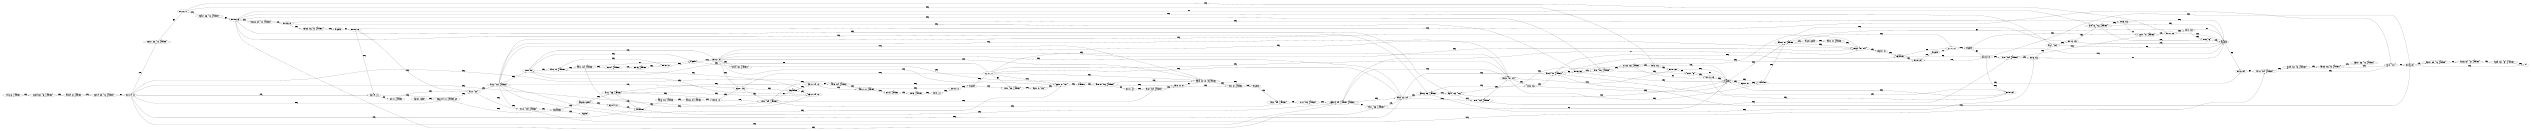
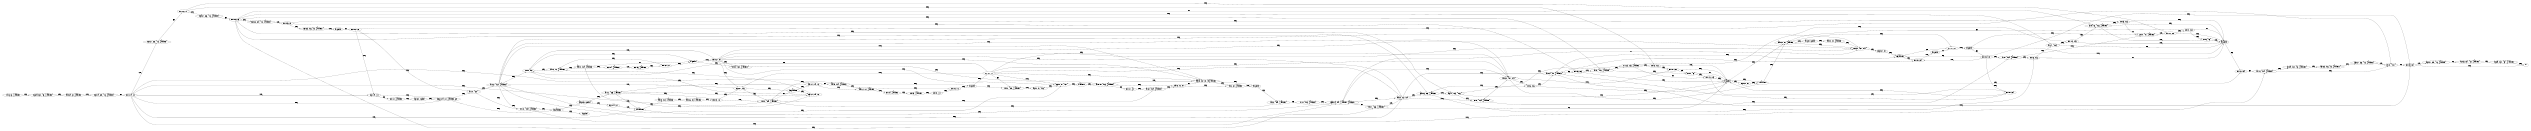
edge "ldp x25 , x26 , [ sp , # address ]" -> "str w0 , [ x21 ]": now "ldp x27 , x28 , [ sp , # address ]" -> "str w0 , [ x21 ]"
edge "mov w0 , # address" -> "ldr w0 , [ x21 ]": now "mov w0 , # address" -> "adrp x20 , symbol"
